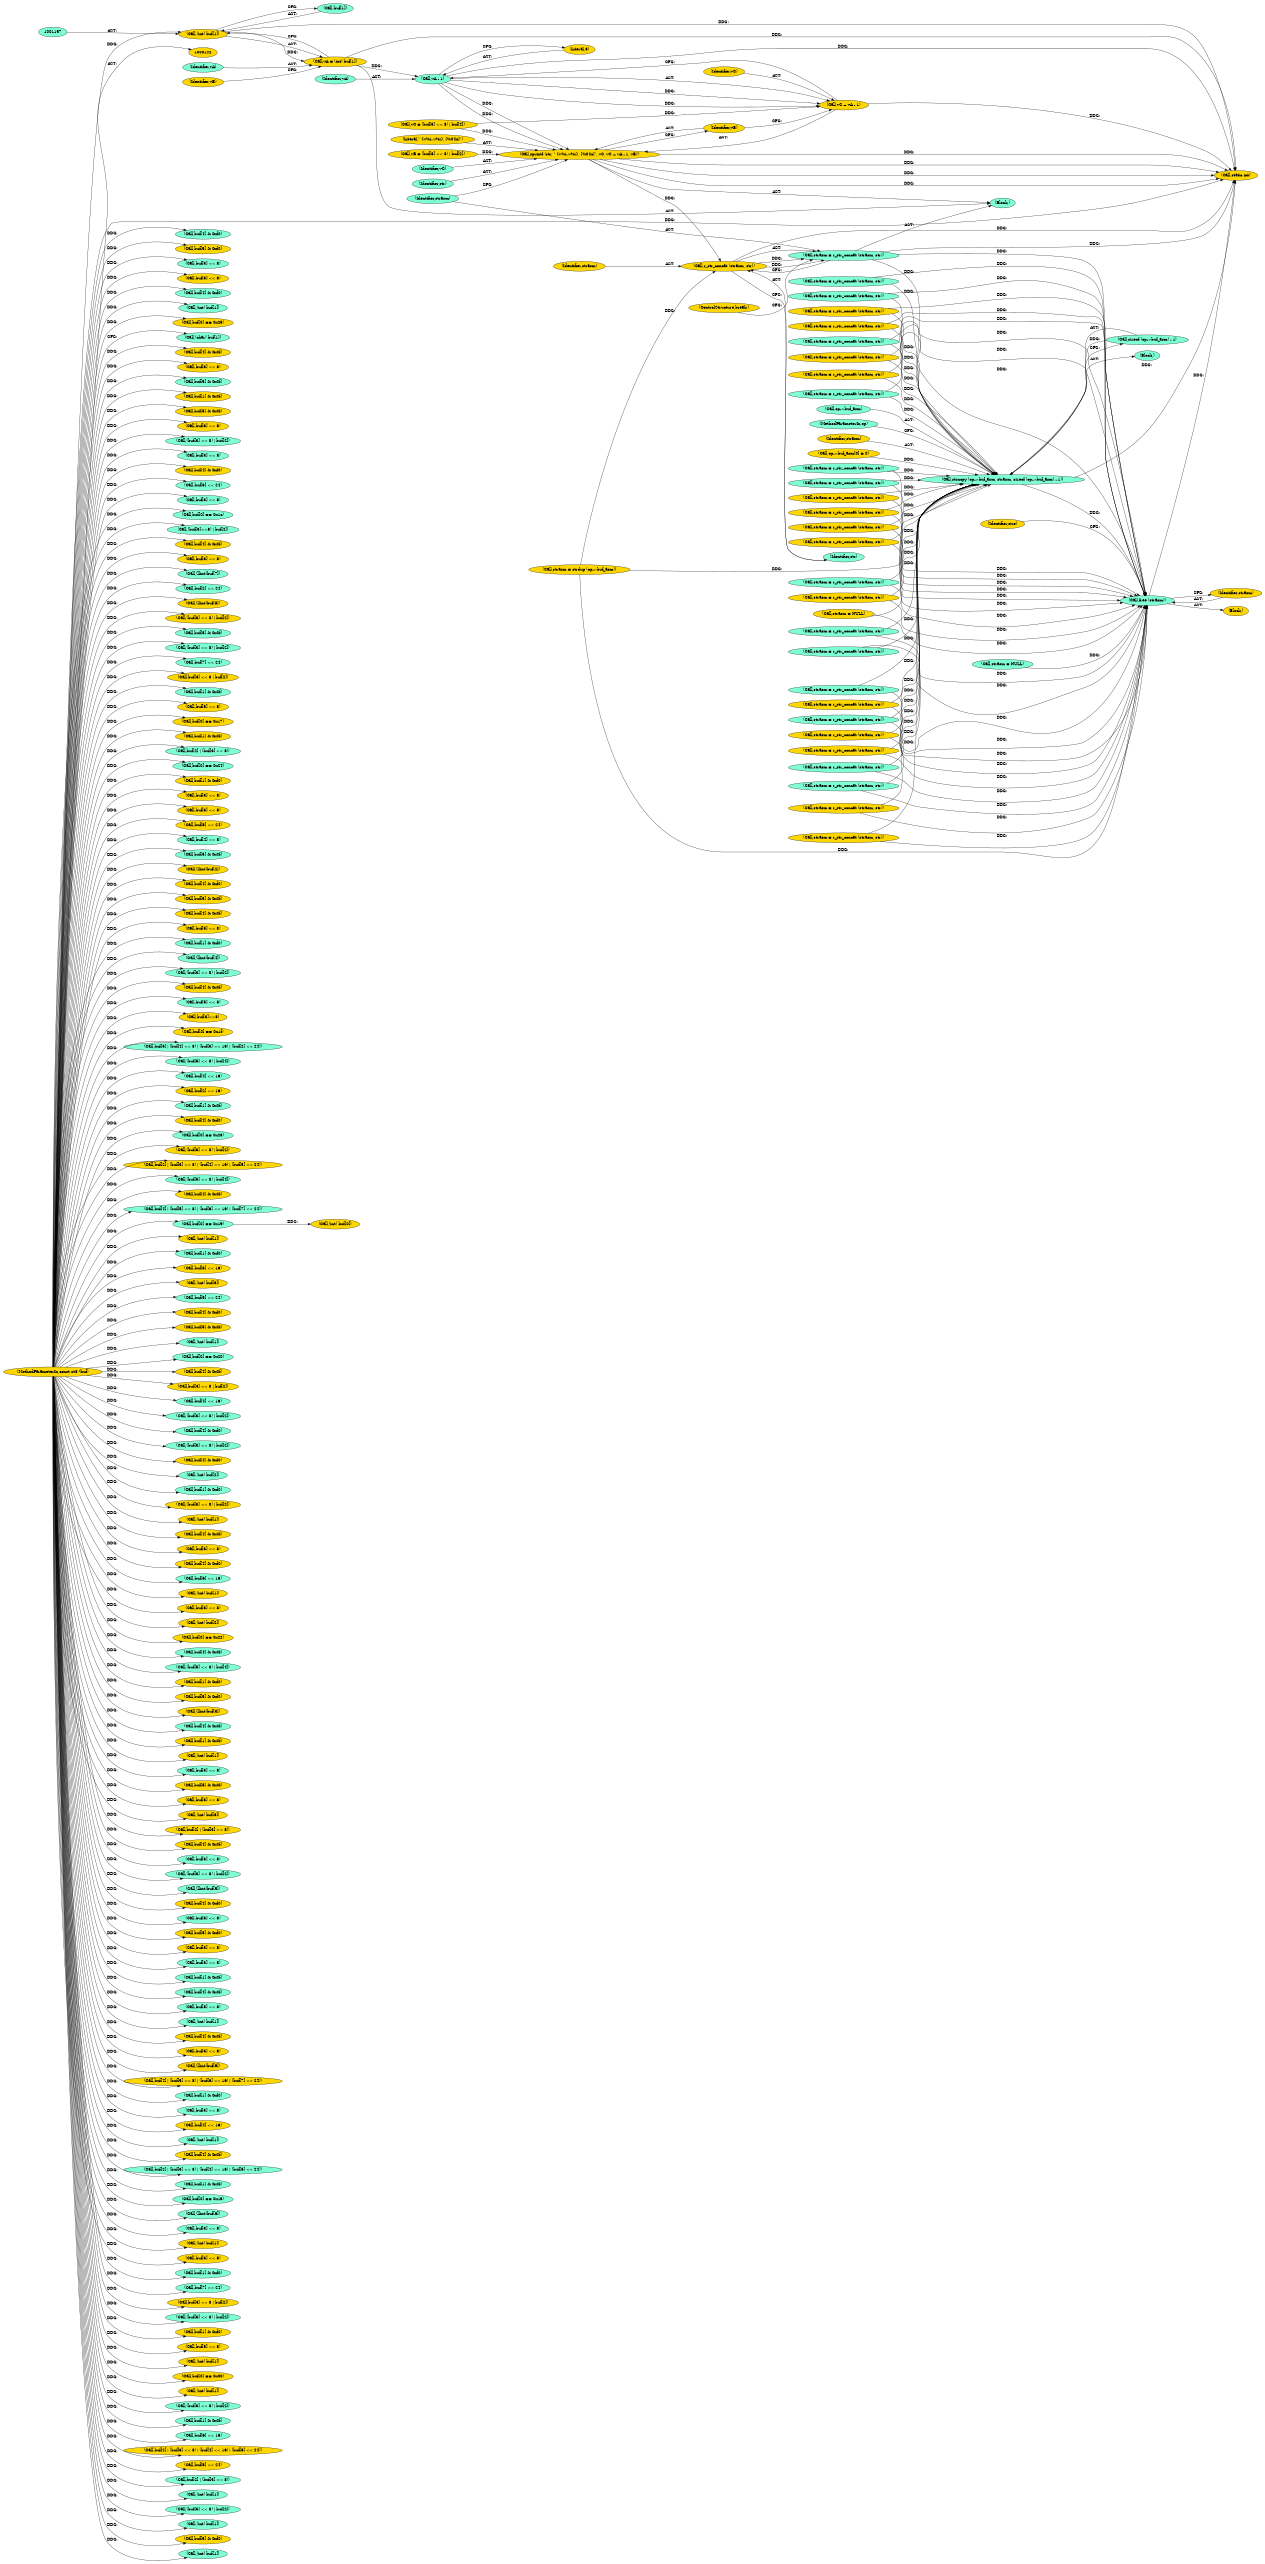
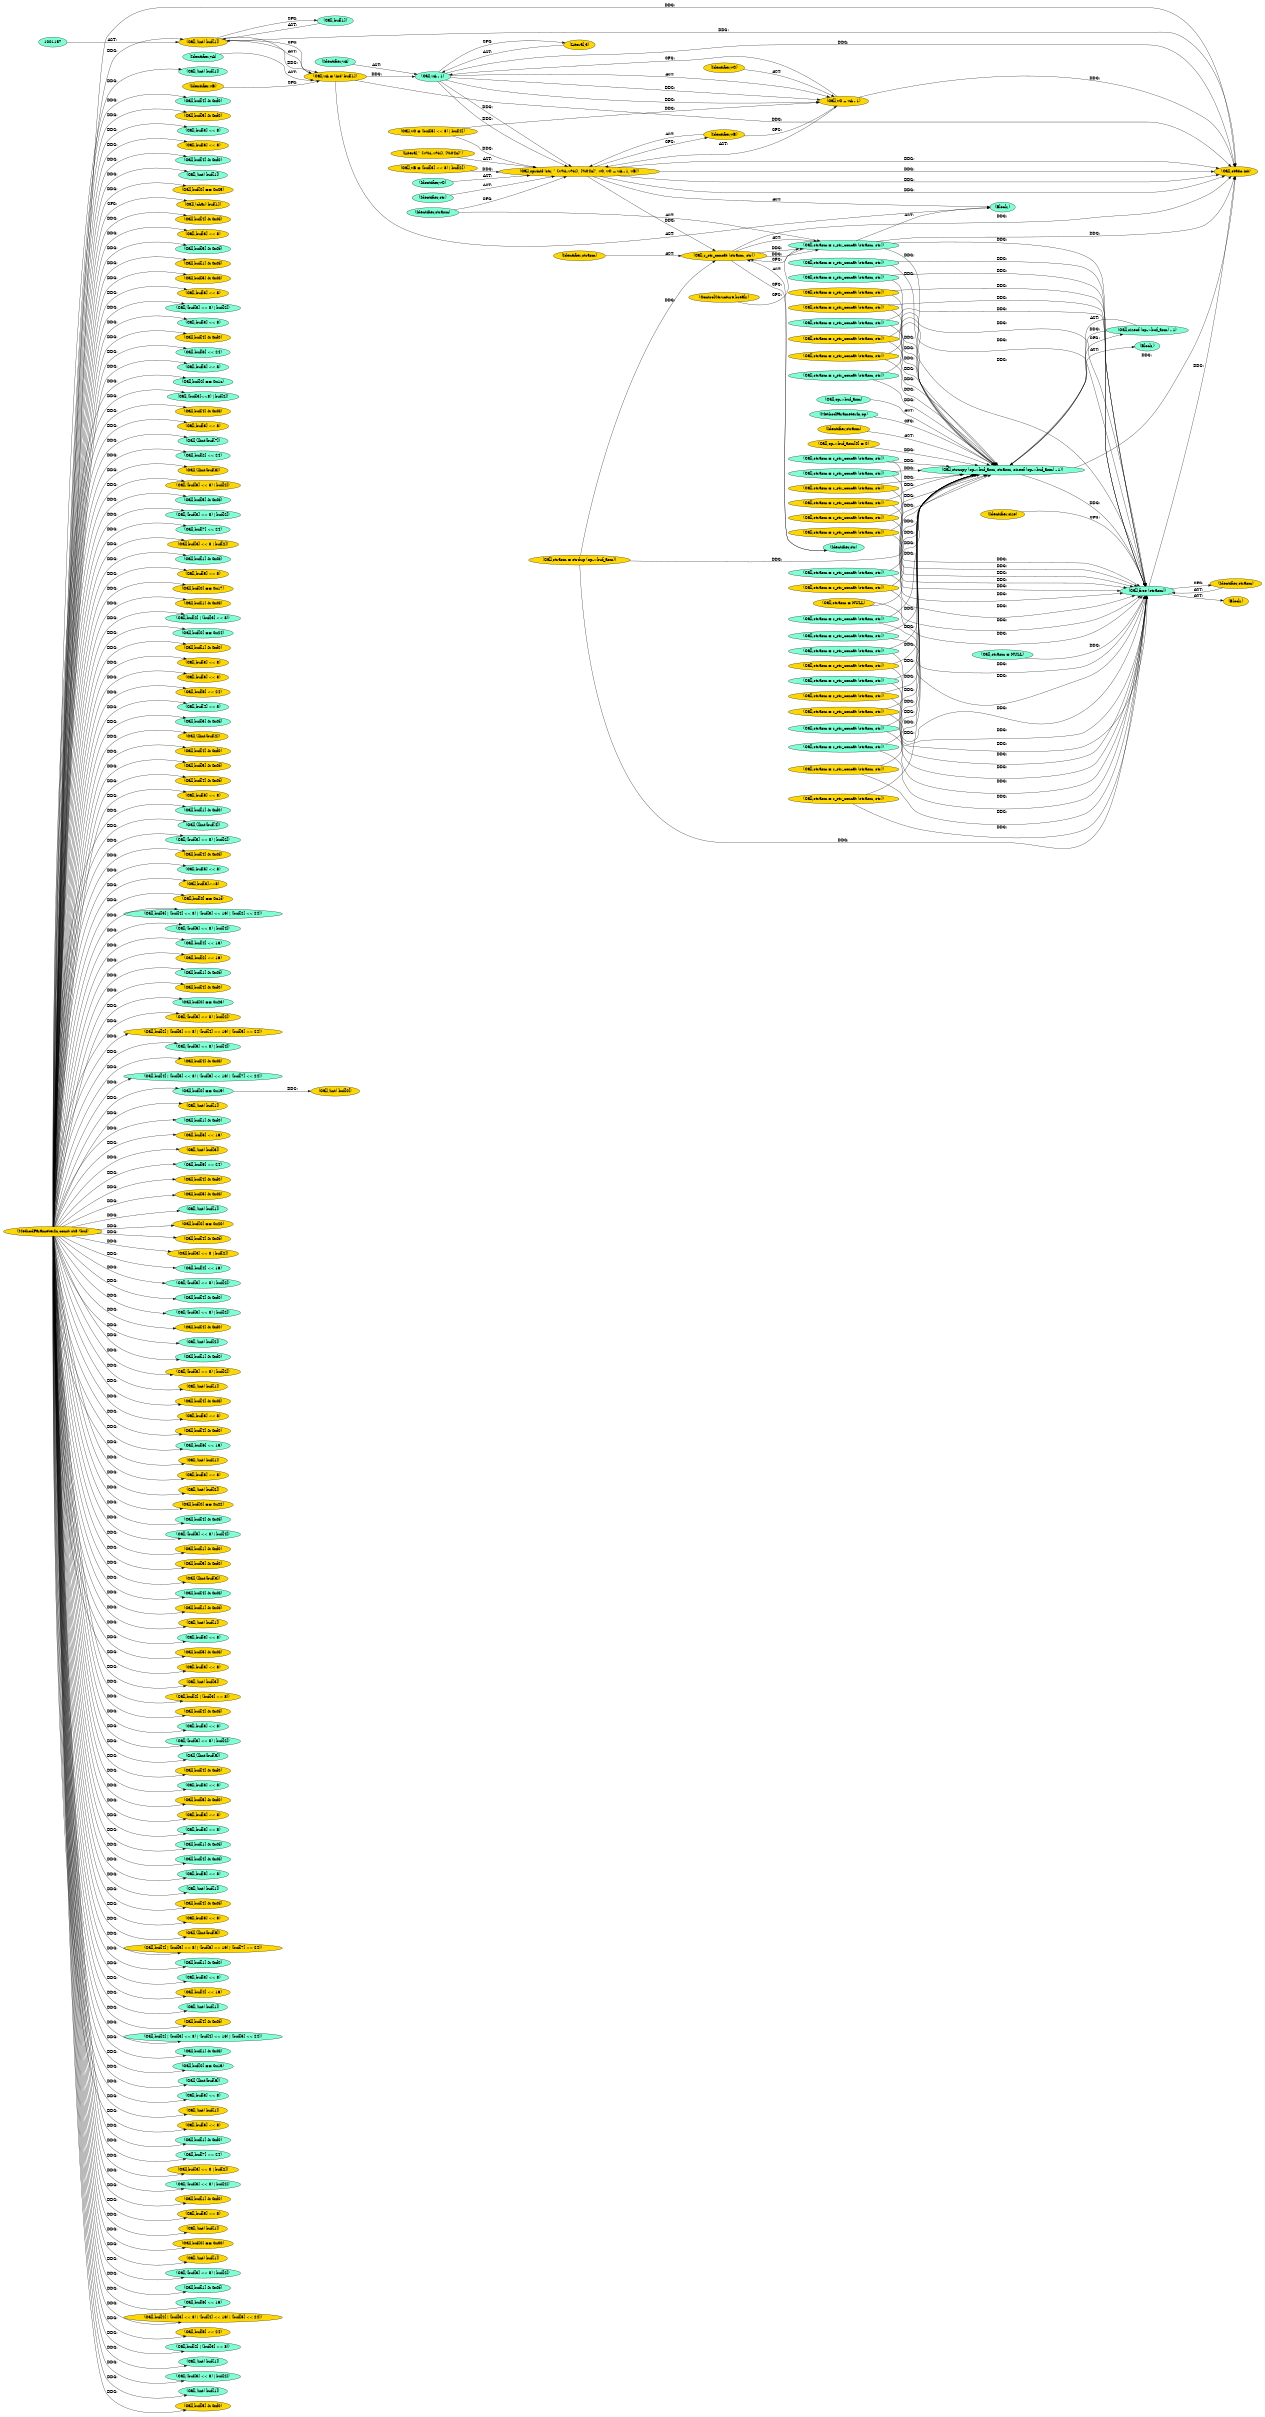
node "1000122": removed
node "(Call,(char) buf[1])": fillcolor aquamarine -> gold
node "(Call,buf[0] == 0x20)": fillcolor aquamarine -> gold
